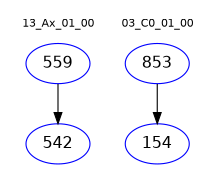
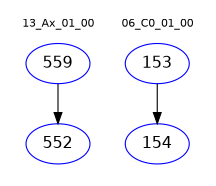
cluster "03_C0_01_00": label "03_C0_01_00" -> "06_C0_01_00"
node "853": label "853" -> "153"
node "542": label "542" -> "552"
